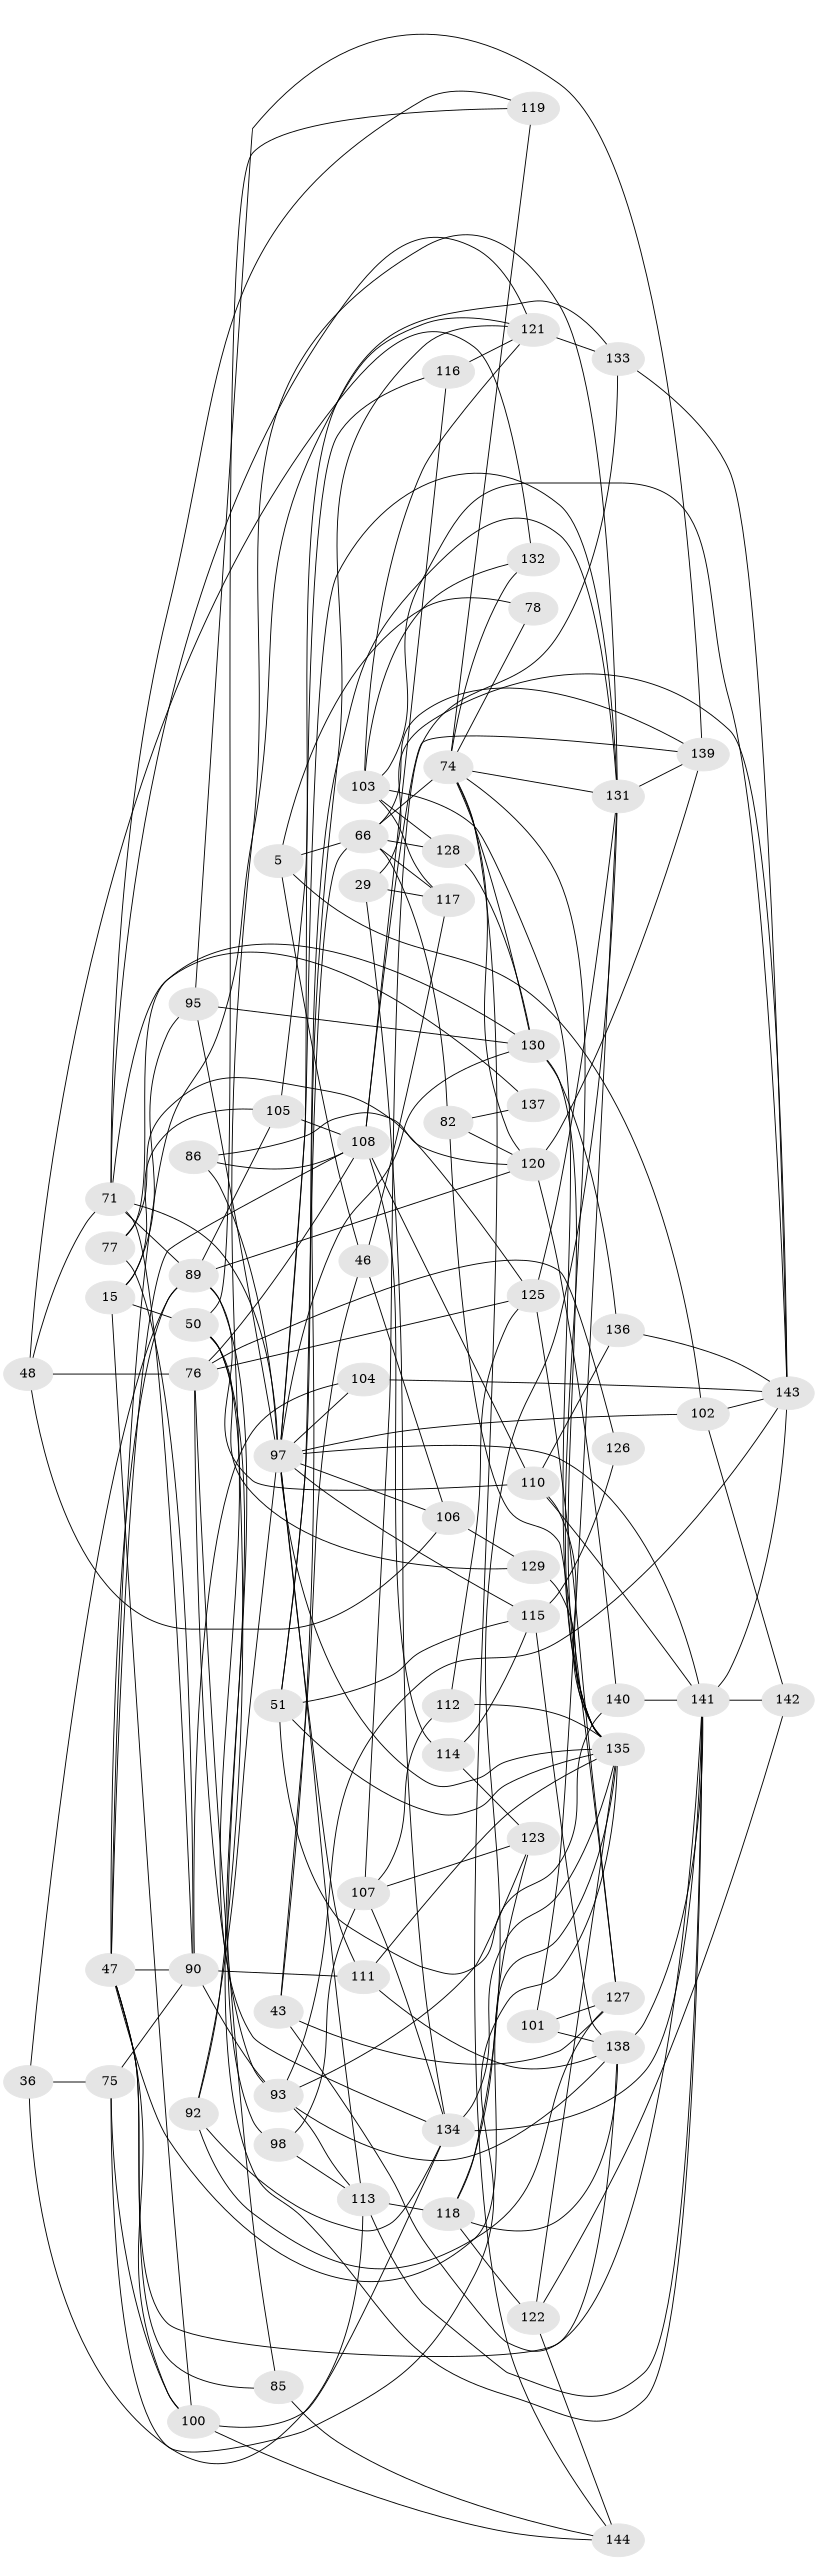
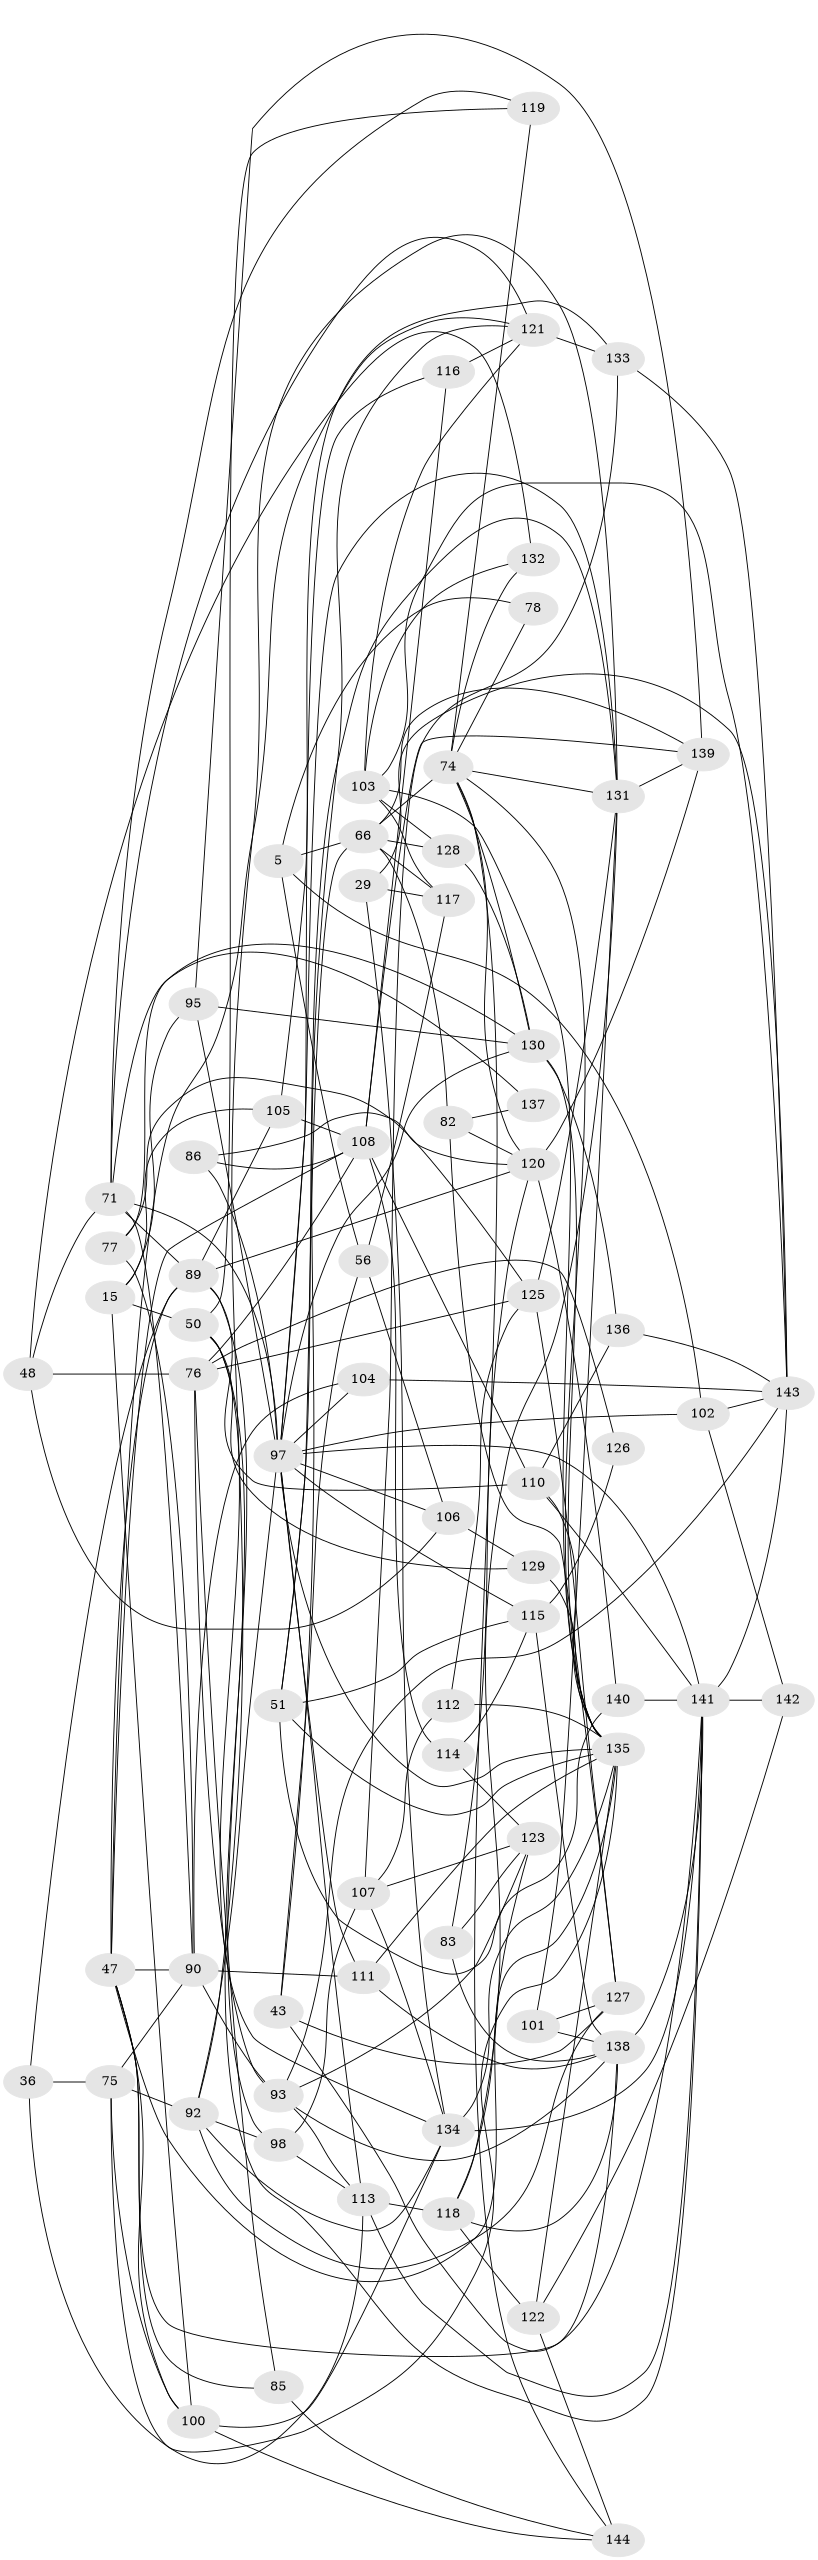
node "46": label "46" -> "56"
node "83": added
edge "75" -- "92": added
edge "92" -- "98": added
